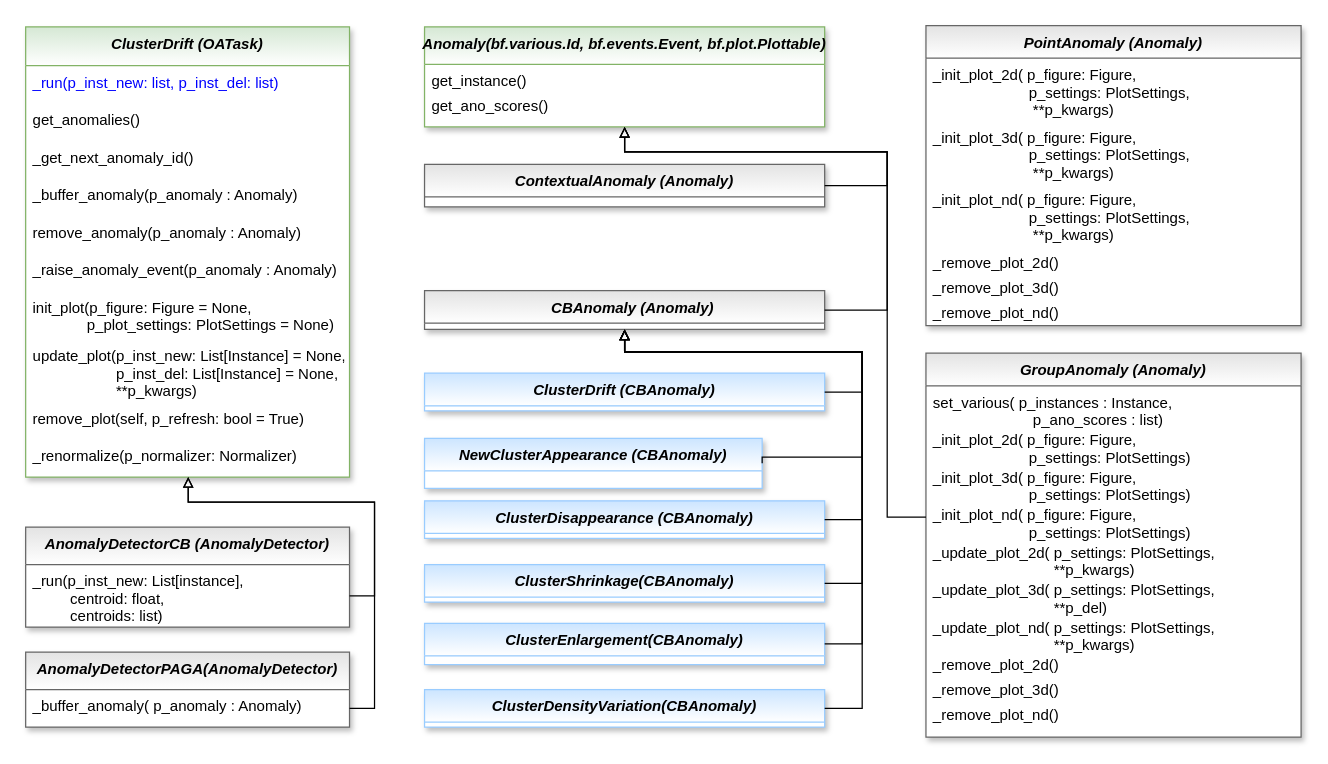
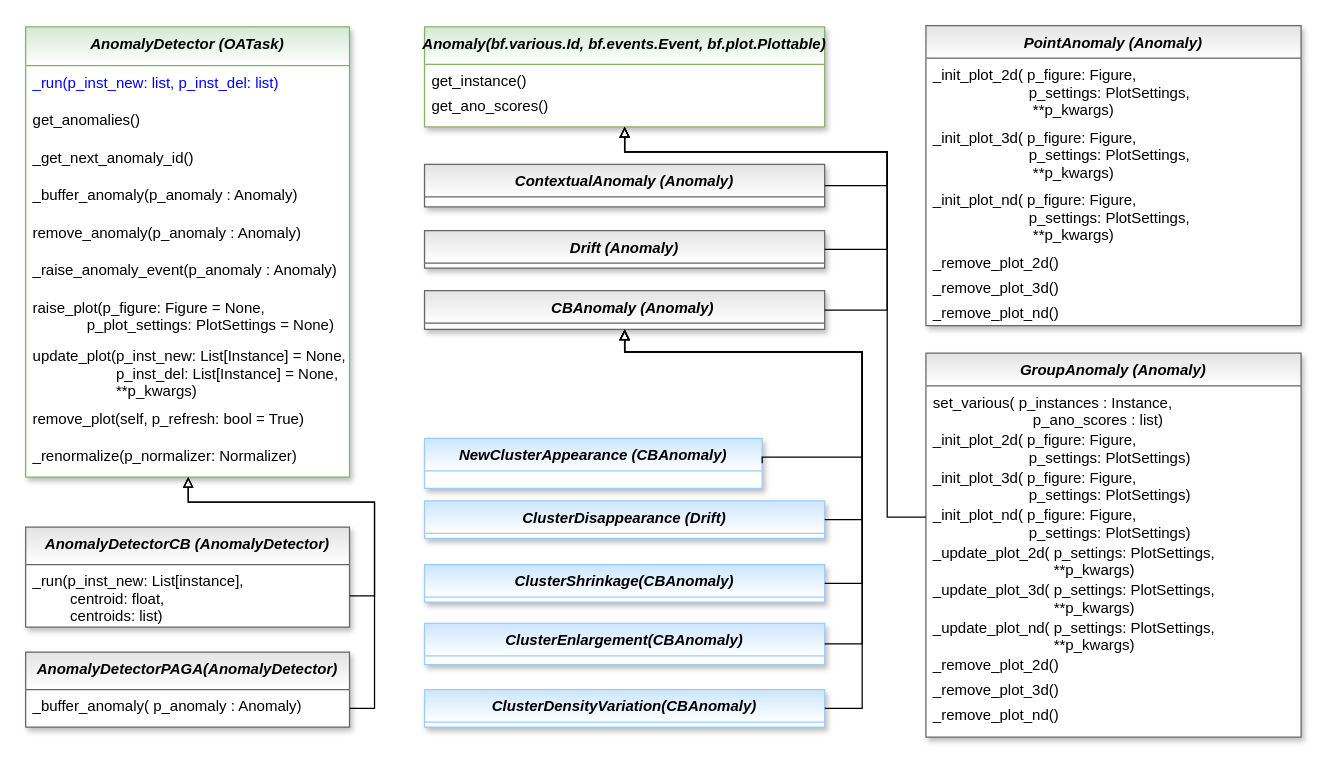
node "ClusterDrift (OATask)": label "ClusterDrift (OATask)" -> "AnomalyDetector (OATask)"
node "Drift (Anomaly)": added
edge "Drift (Anomaly)" -> "Anomaly(bf.various.Id, bf.events.Event, bf.plot.Plottable)": added
node "init_plot(p_figure: Figure = None, p_plot_settings: PlotSettings = None)": label "init_plot(p_figure: Figure = None, p_plot_settings: PlotSettings = None)" -> "raise_plot(p_figure: Figure = None, p_plot_settings: PlotSettings = None)"
node "ClusterDrift (CBAnomaly)": removed
edge "ClusterDrift (CBAnomaly)" -> "CBAnomaly (Anomaly)": removed
node "ClusterDisappearance (CBAnomaly)": label "ClusterDisappearance (CBAnomaly)" -> "ClusterDisappearance (Drift)"
node "_update_plot_3d( p_settings: PlotSettings, **p_del)": label "_update_plot_3d( p_settings: PlotSettings, **p_del)" -> "_update_plot_3d( p_settings: PlotSettings, **p_kwargs)"
